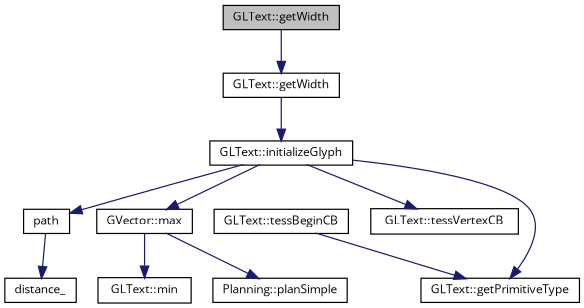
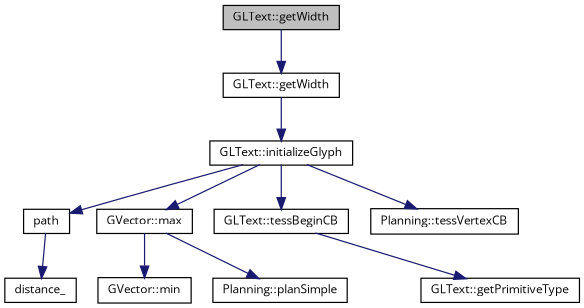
edge "GLText::initializeGlyph" -> "GLText::getPrimitiveType": now "GLText::initializeGlyph" -> "GLText::tessBeginCB"
node "GLText::tessVertexCB": label "GLText::tessVertexCB" -> "Planning::tessVertexCB"
node "GLText::min": label "GLText::min" -> "GVector::min"
